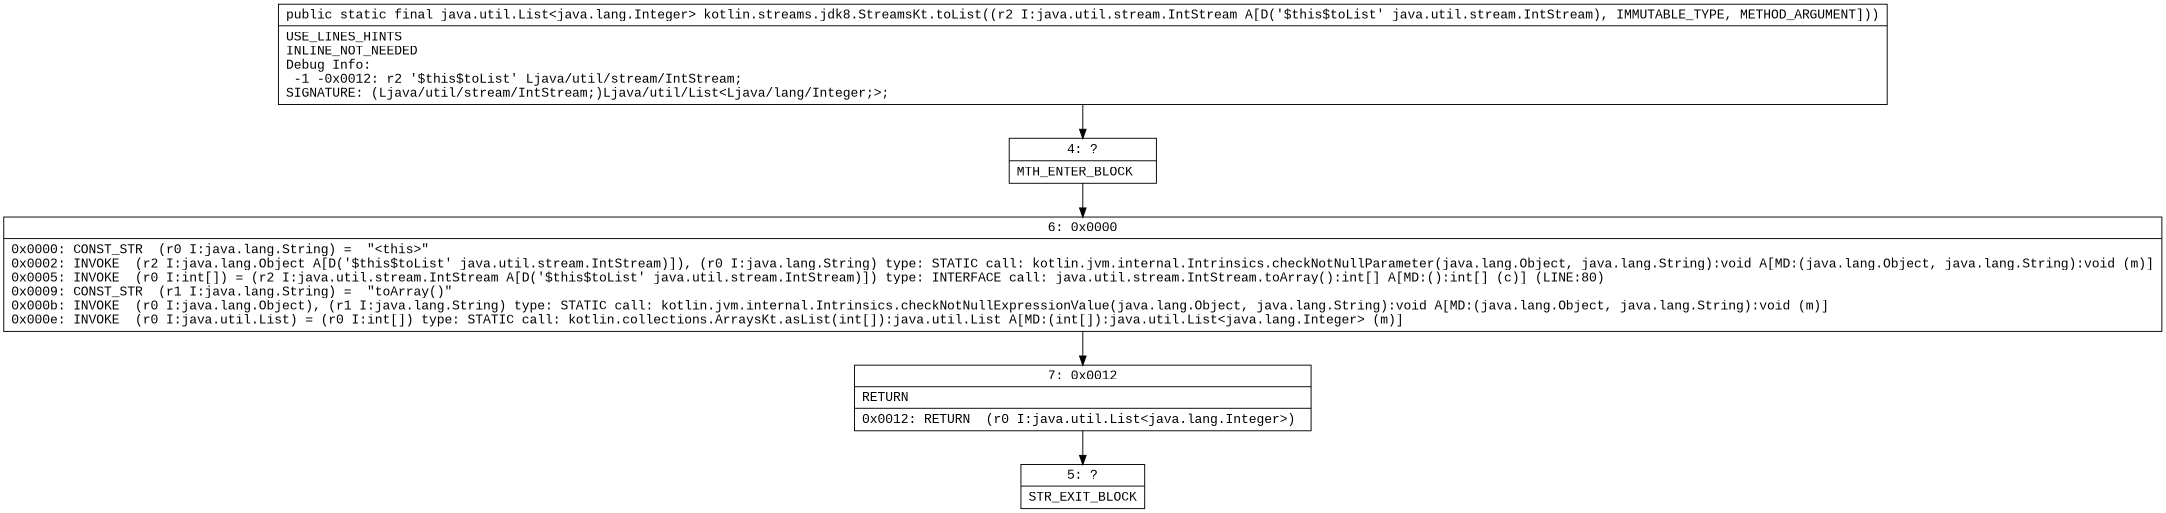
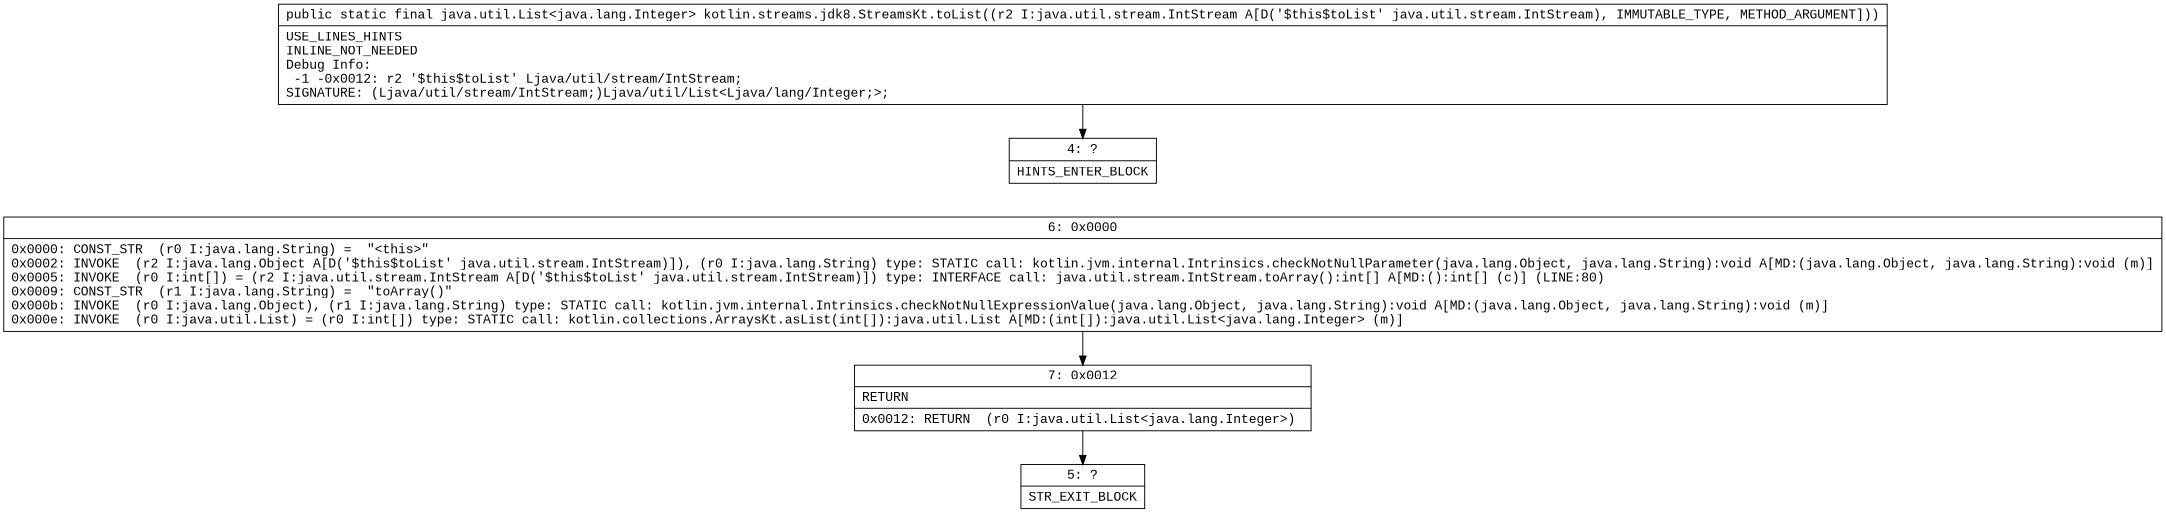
node "4: ?": text "MTH_ENTER_BLOCK" -> "HINTS_ENTER_BLOCK"
edge "4: ?" -> "6: 0x0000": removed
